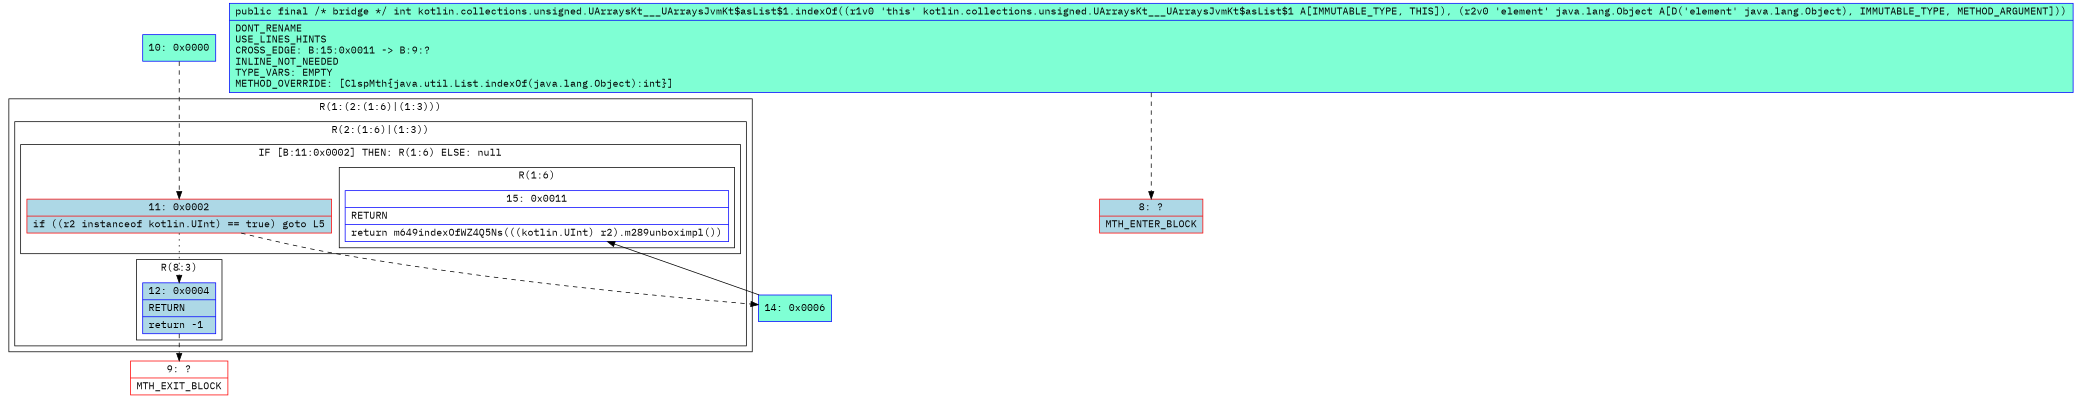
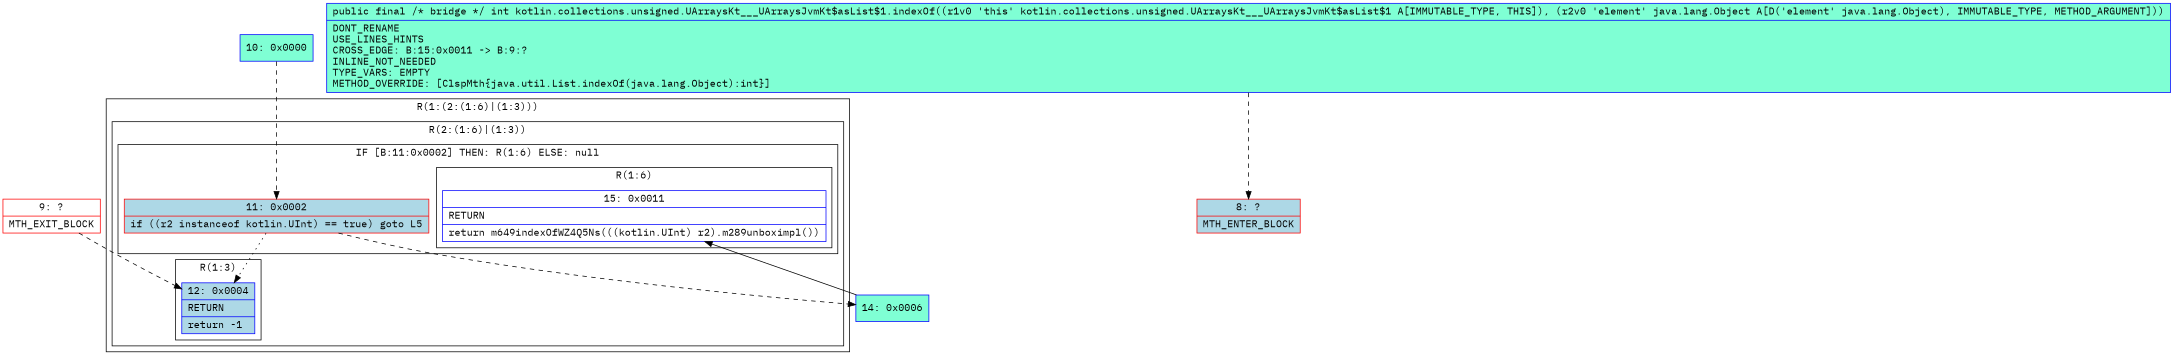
cluster "R(8:3)": label "R(8:3)" -> "R(1:3)"
edge "12: 0x0004" -> "9: ?": reversed
